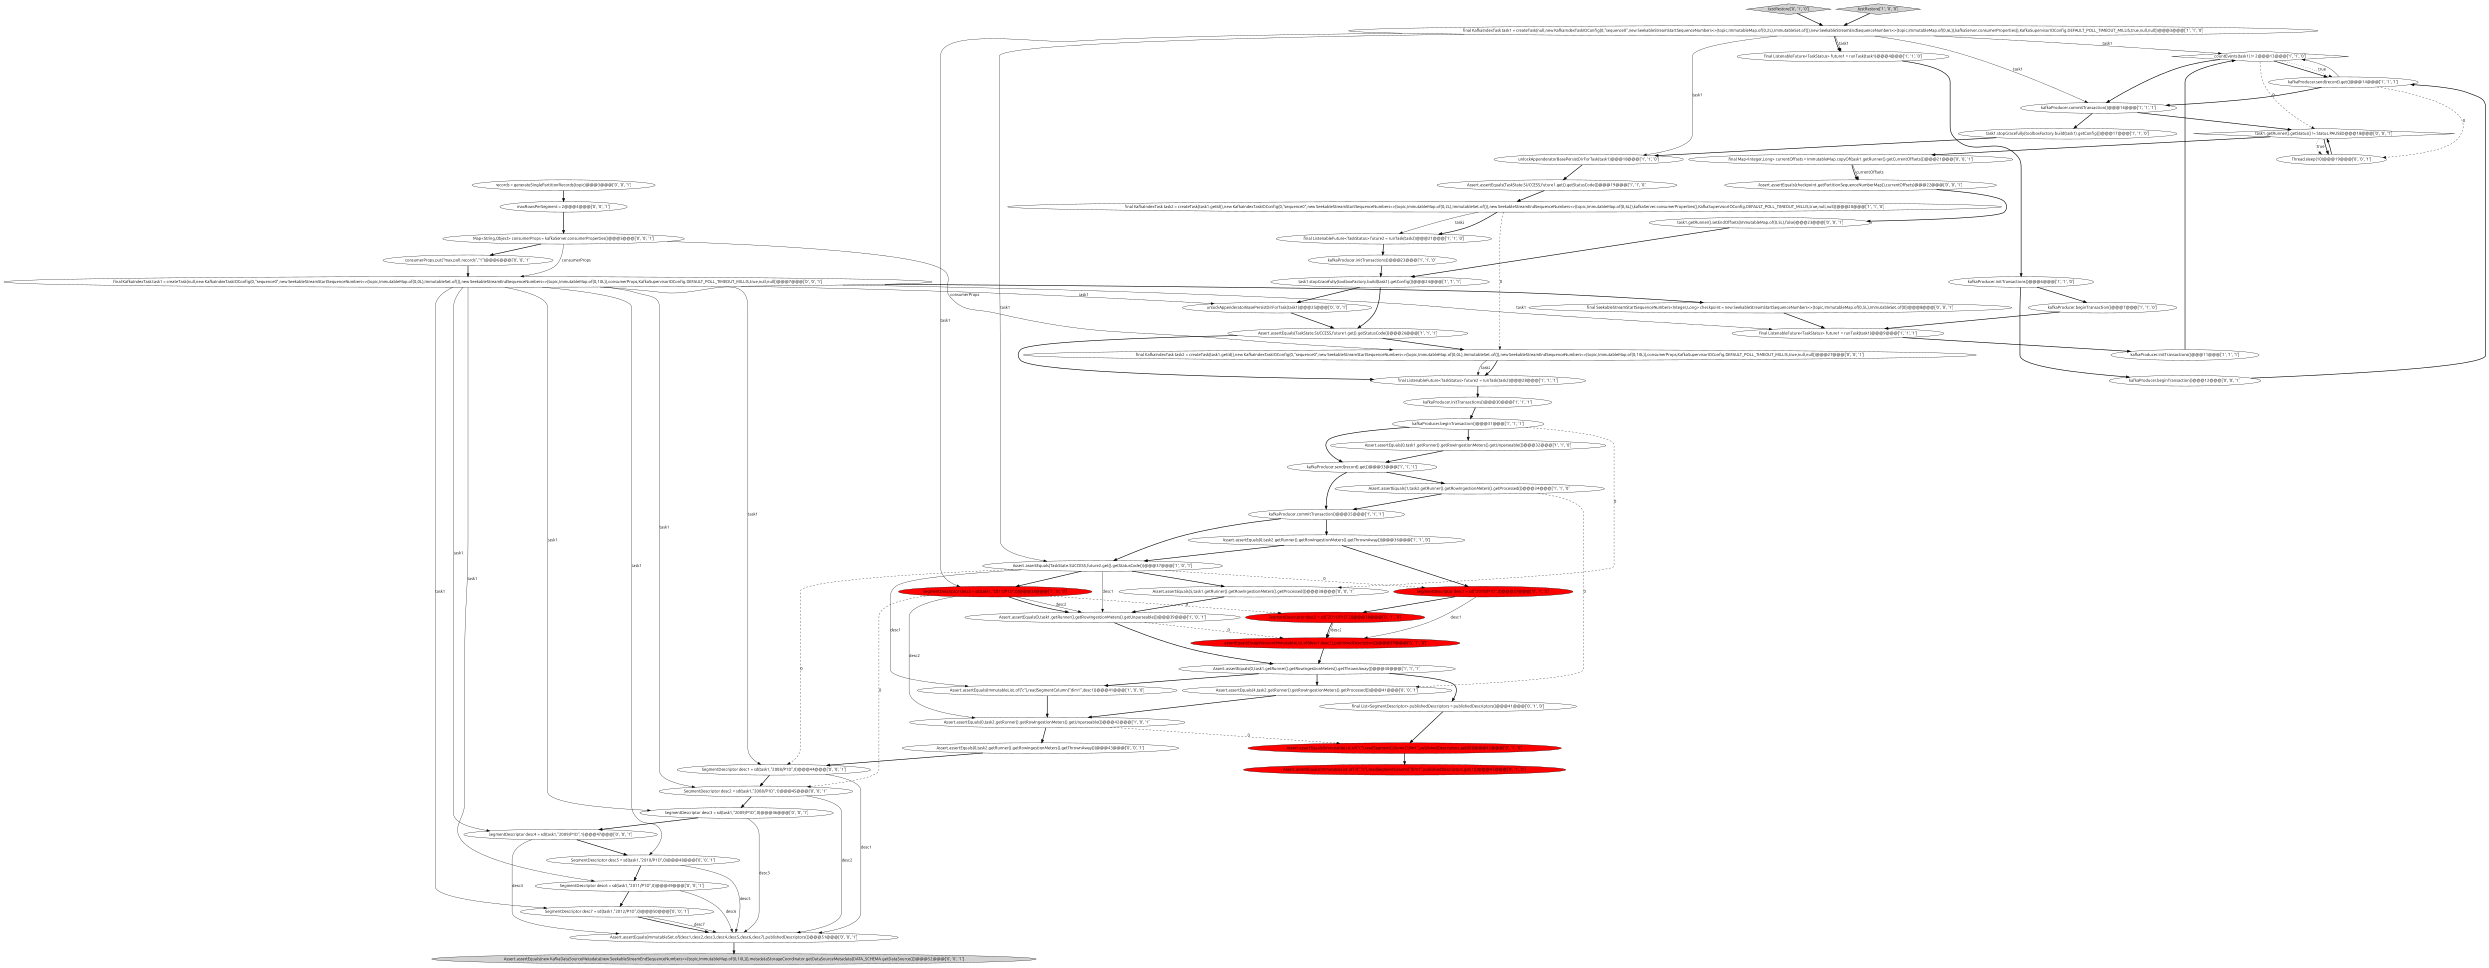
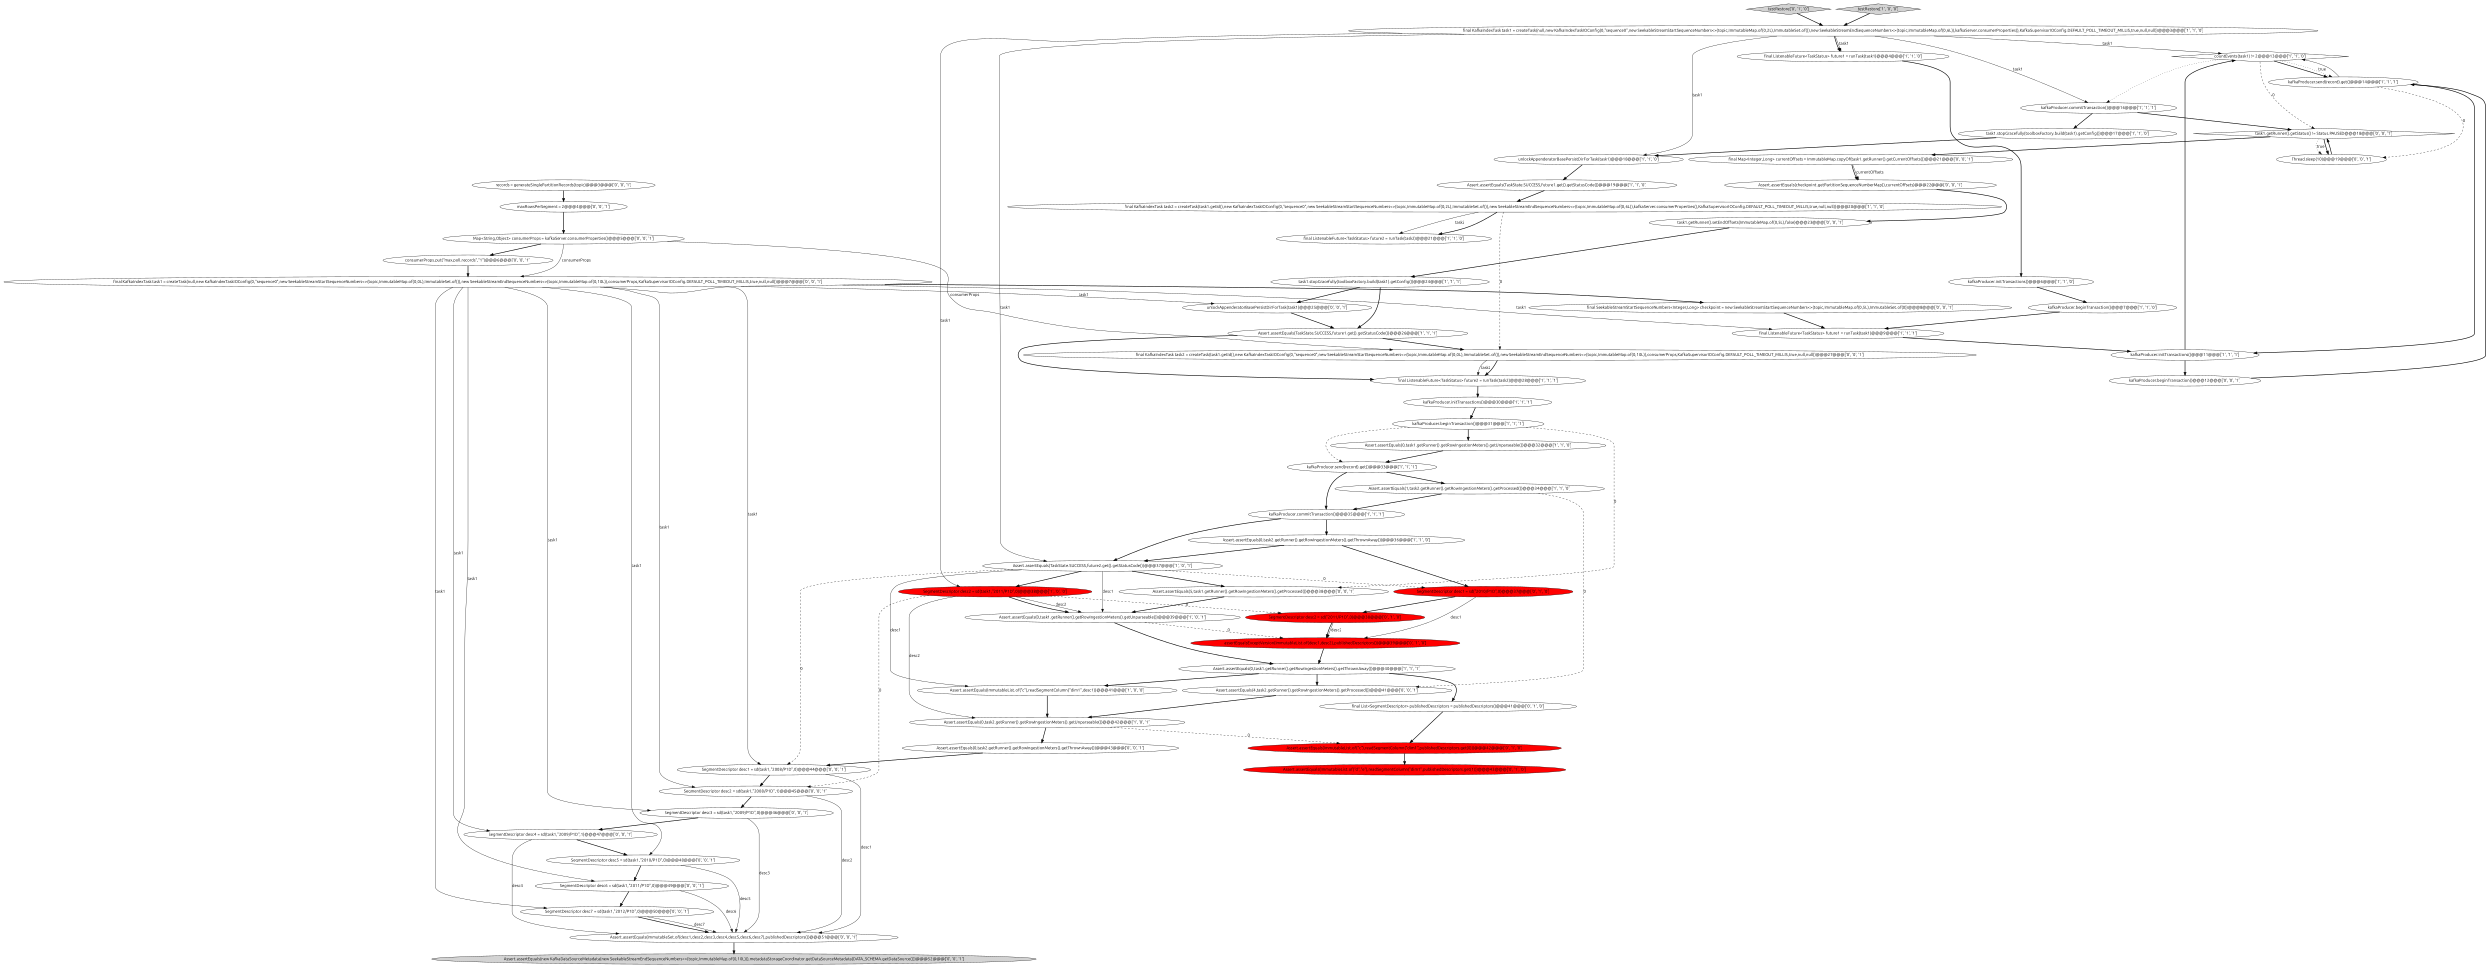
edge "countEvents(task1) != 2@@@13@@@['1', '1', '0']" -> "kafkaProducer.commitTransaction()@@@16@@@['1', '1', '1']": style bold -> dotted
edge "kafkaProducer.send(record).get()@@@14@@@['1', '1', '1']" -> "kafkaProducer.commitTransaction()@@@16@@@['1', '1', '1']": now "kafkaProducer.send(record).get()@@@14@@@['1', '1', '1']" -> "kafkaProducer.initTransactions()@@@11@@@['1', '1', '1']"
node "kafkaProducer.initTransactions()@@@23@@@['1', '1', '0']": removed
edge "kafkaProducer.initTransactions()@@@6@@@['1', '1', '0']" -> "kafkaProducer.beginTransaction()@@@12@@@['0', '0', '1']": now "kafkaProducer.initTransactions()@@@11@@@['1', '1', '1']" -> "kafkaProducer.beginTransaction()@@@12@@@['0', '0', '1']"
edge "kafkaProducer.beginTransaction()@@@31@@@['1', '1', '1']" -> "kafkaProducer.send(record).get()@@@33@@@['1', '1', '1']": style bold -> dashed
